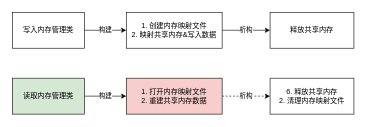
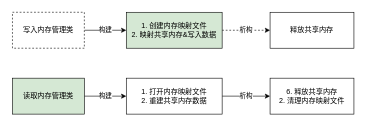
node "写入内存管理类": style solid -> dashed
node "1. 创建内存映射文件 2. 映射共享内存&写入数据": fillcolor #ffffff -> #d5e8d4
edge "1. 创建内存映射文件 2. 映射共享内存&写入数据" -> "释放共享内存": style solid -> dashed
node "1. 打开内存映射文件 2. 重建共享内存数据": fillcolor #f8cecc -> #ffffff
edge "1. 打开内存映射文件 2. 重建共享内存数据" -> "6. 释放共享内存 2. 清理内存映射文件": style dashed -> solid
